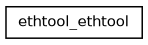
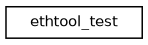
node "ethtool_ethtool": label "ethtool_ethtool" -> "ethtool_test"
